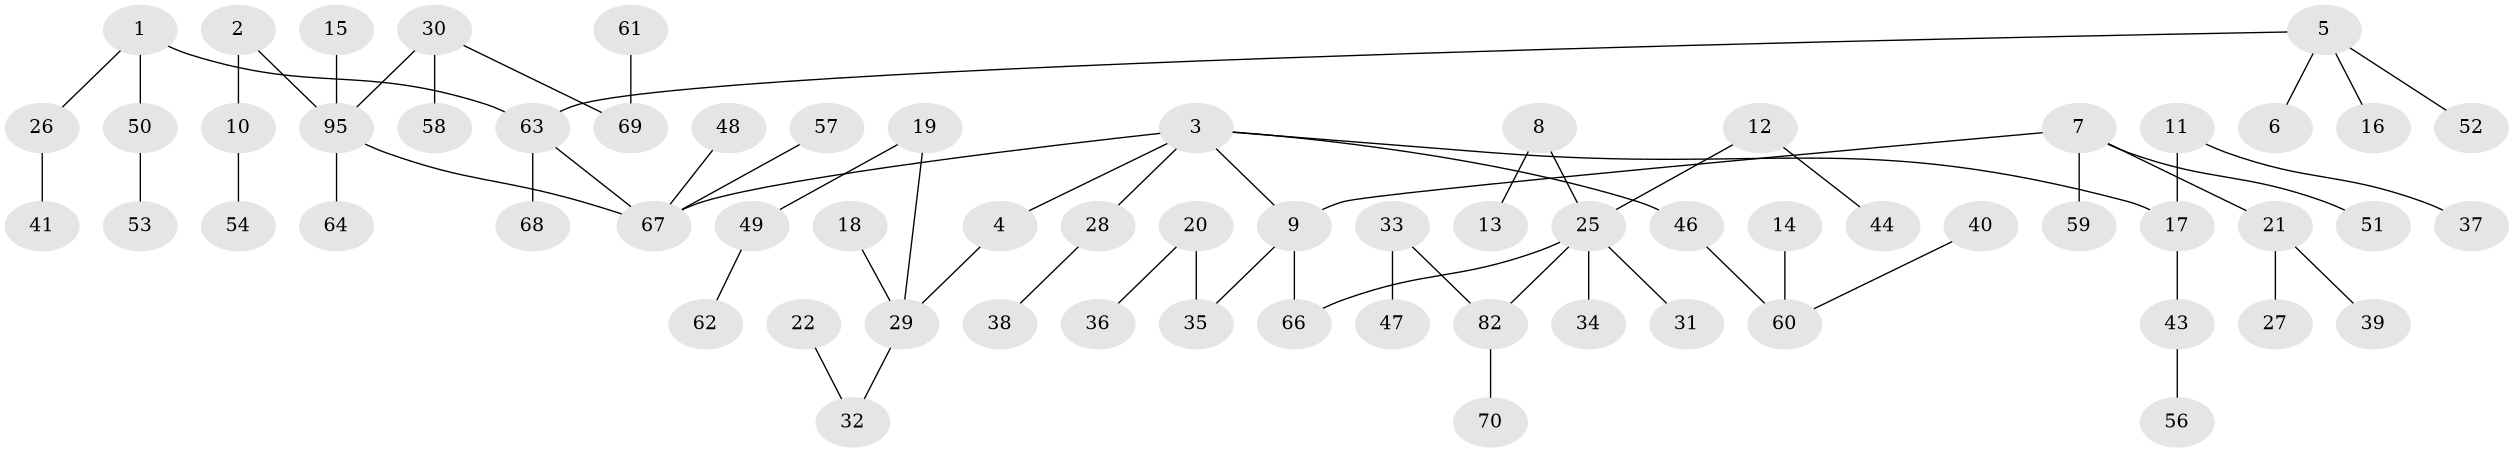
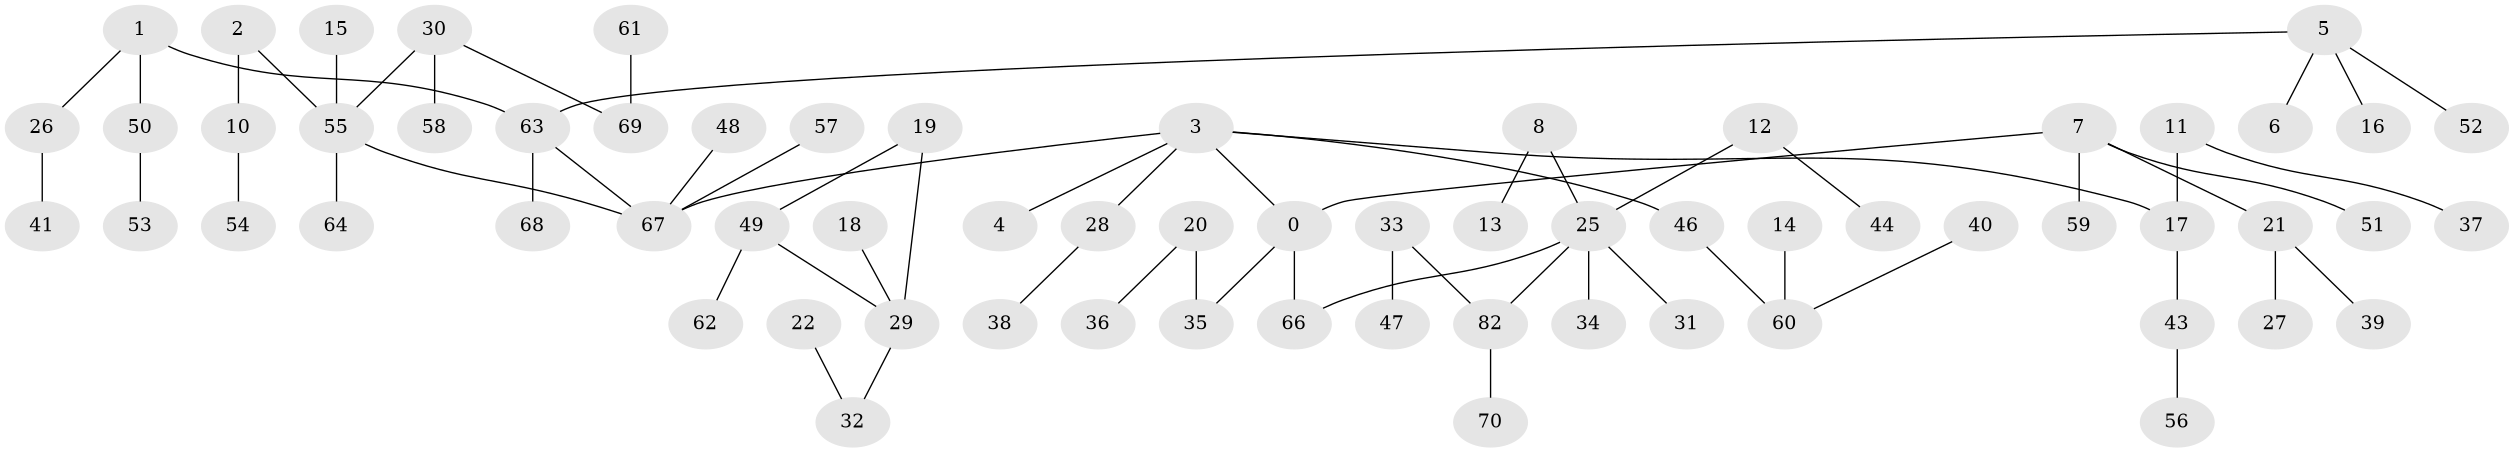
node "95": label "95" -> "55"
node "9": label "9" -> "0"
edge "4" -- "29": now "49" -- "29"
